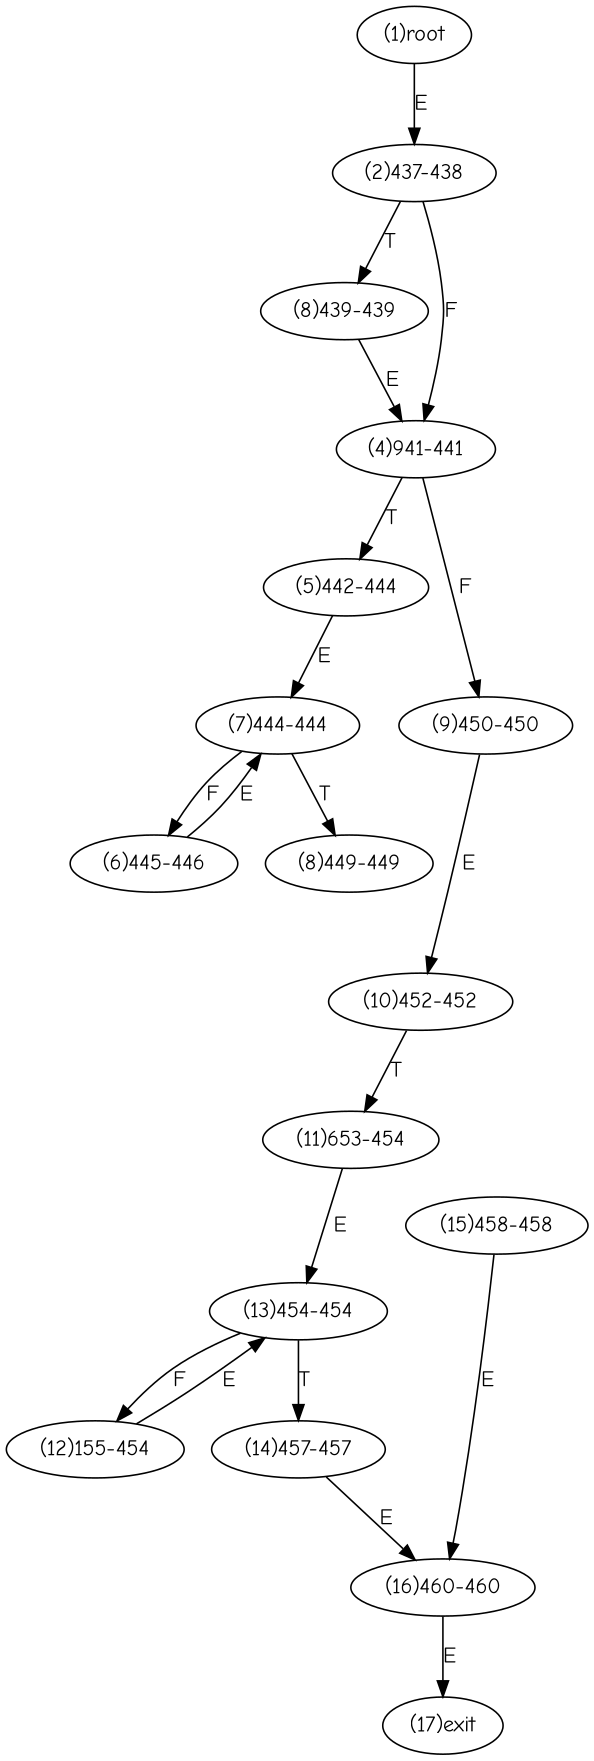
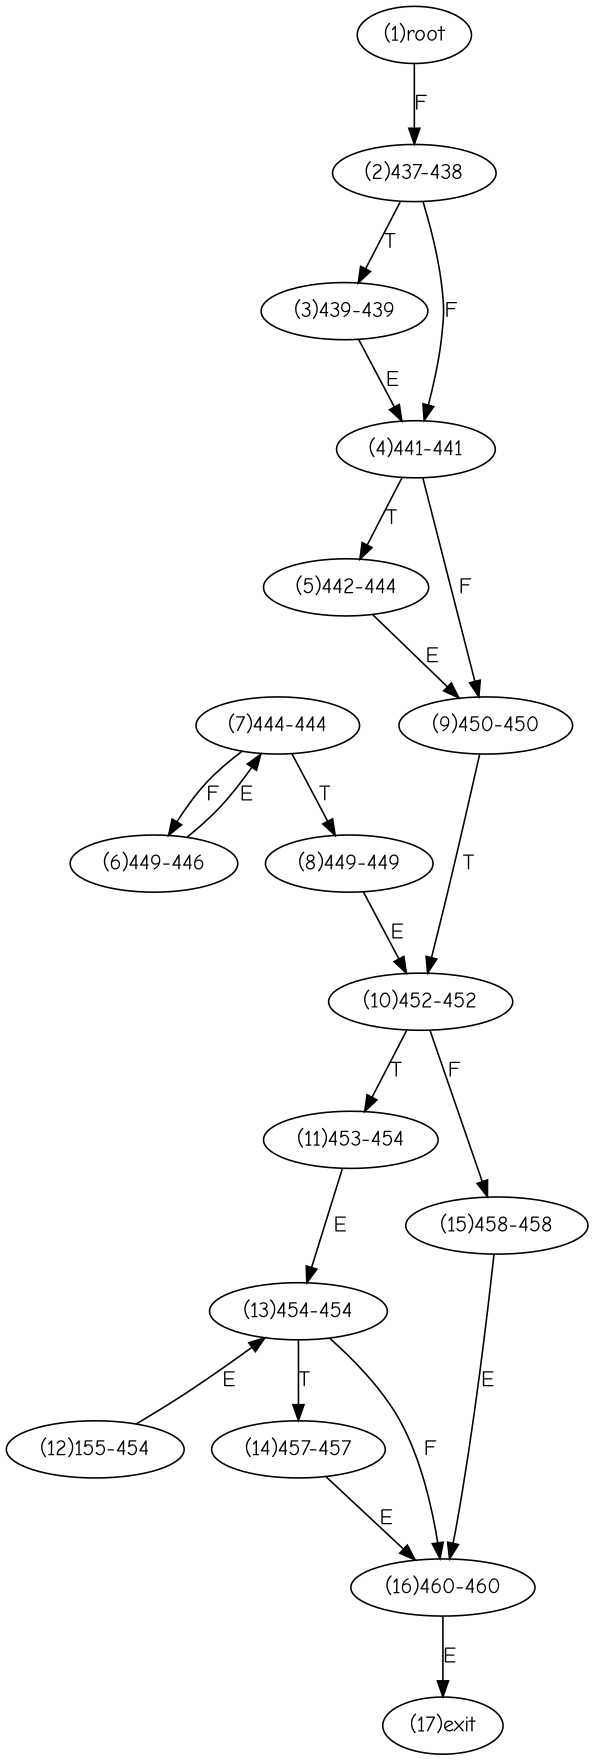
edge "(1)root" -> "(2)437-438": label "E" -> "F"
node "(8)439-439": label "(8)439-439" -> "(3)439-439"
node "(4)941-441": label "(4)941-441" -> "(4)441-441"
edge "(5)442-444" -> "(7)444-444": now "(5)442-444" -> "(9)450-450"
node "(6)445-446": label "(6)445-446" -> "(6)449-446"
edge "(9)450-450" -> "(10)452-452": label "E" -> "T"
edge "(8)449-449" -> "(10)452-452": added, label "E"
edge "(10)452-452" -> "(15)458-458": added, label "F"
node "(11)653-454": label "(11)653-454" -> "(11)453-454"
edge "(13)454-454" -> "(12)155-454": now "(13)454-454" -> "(16)460-460"
